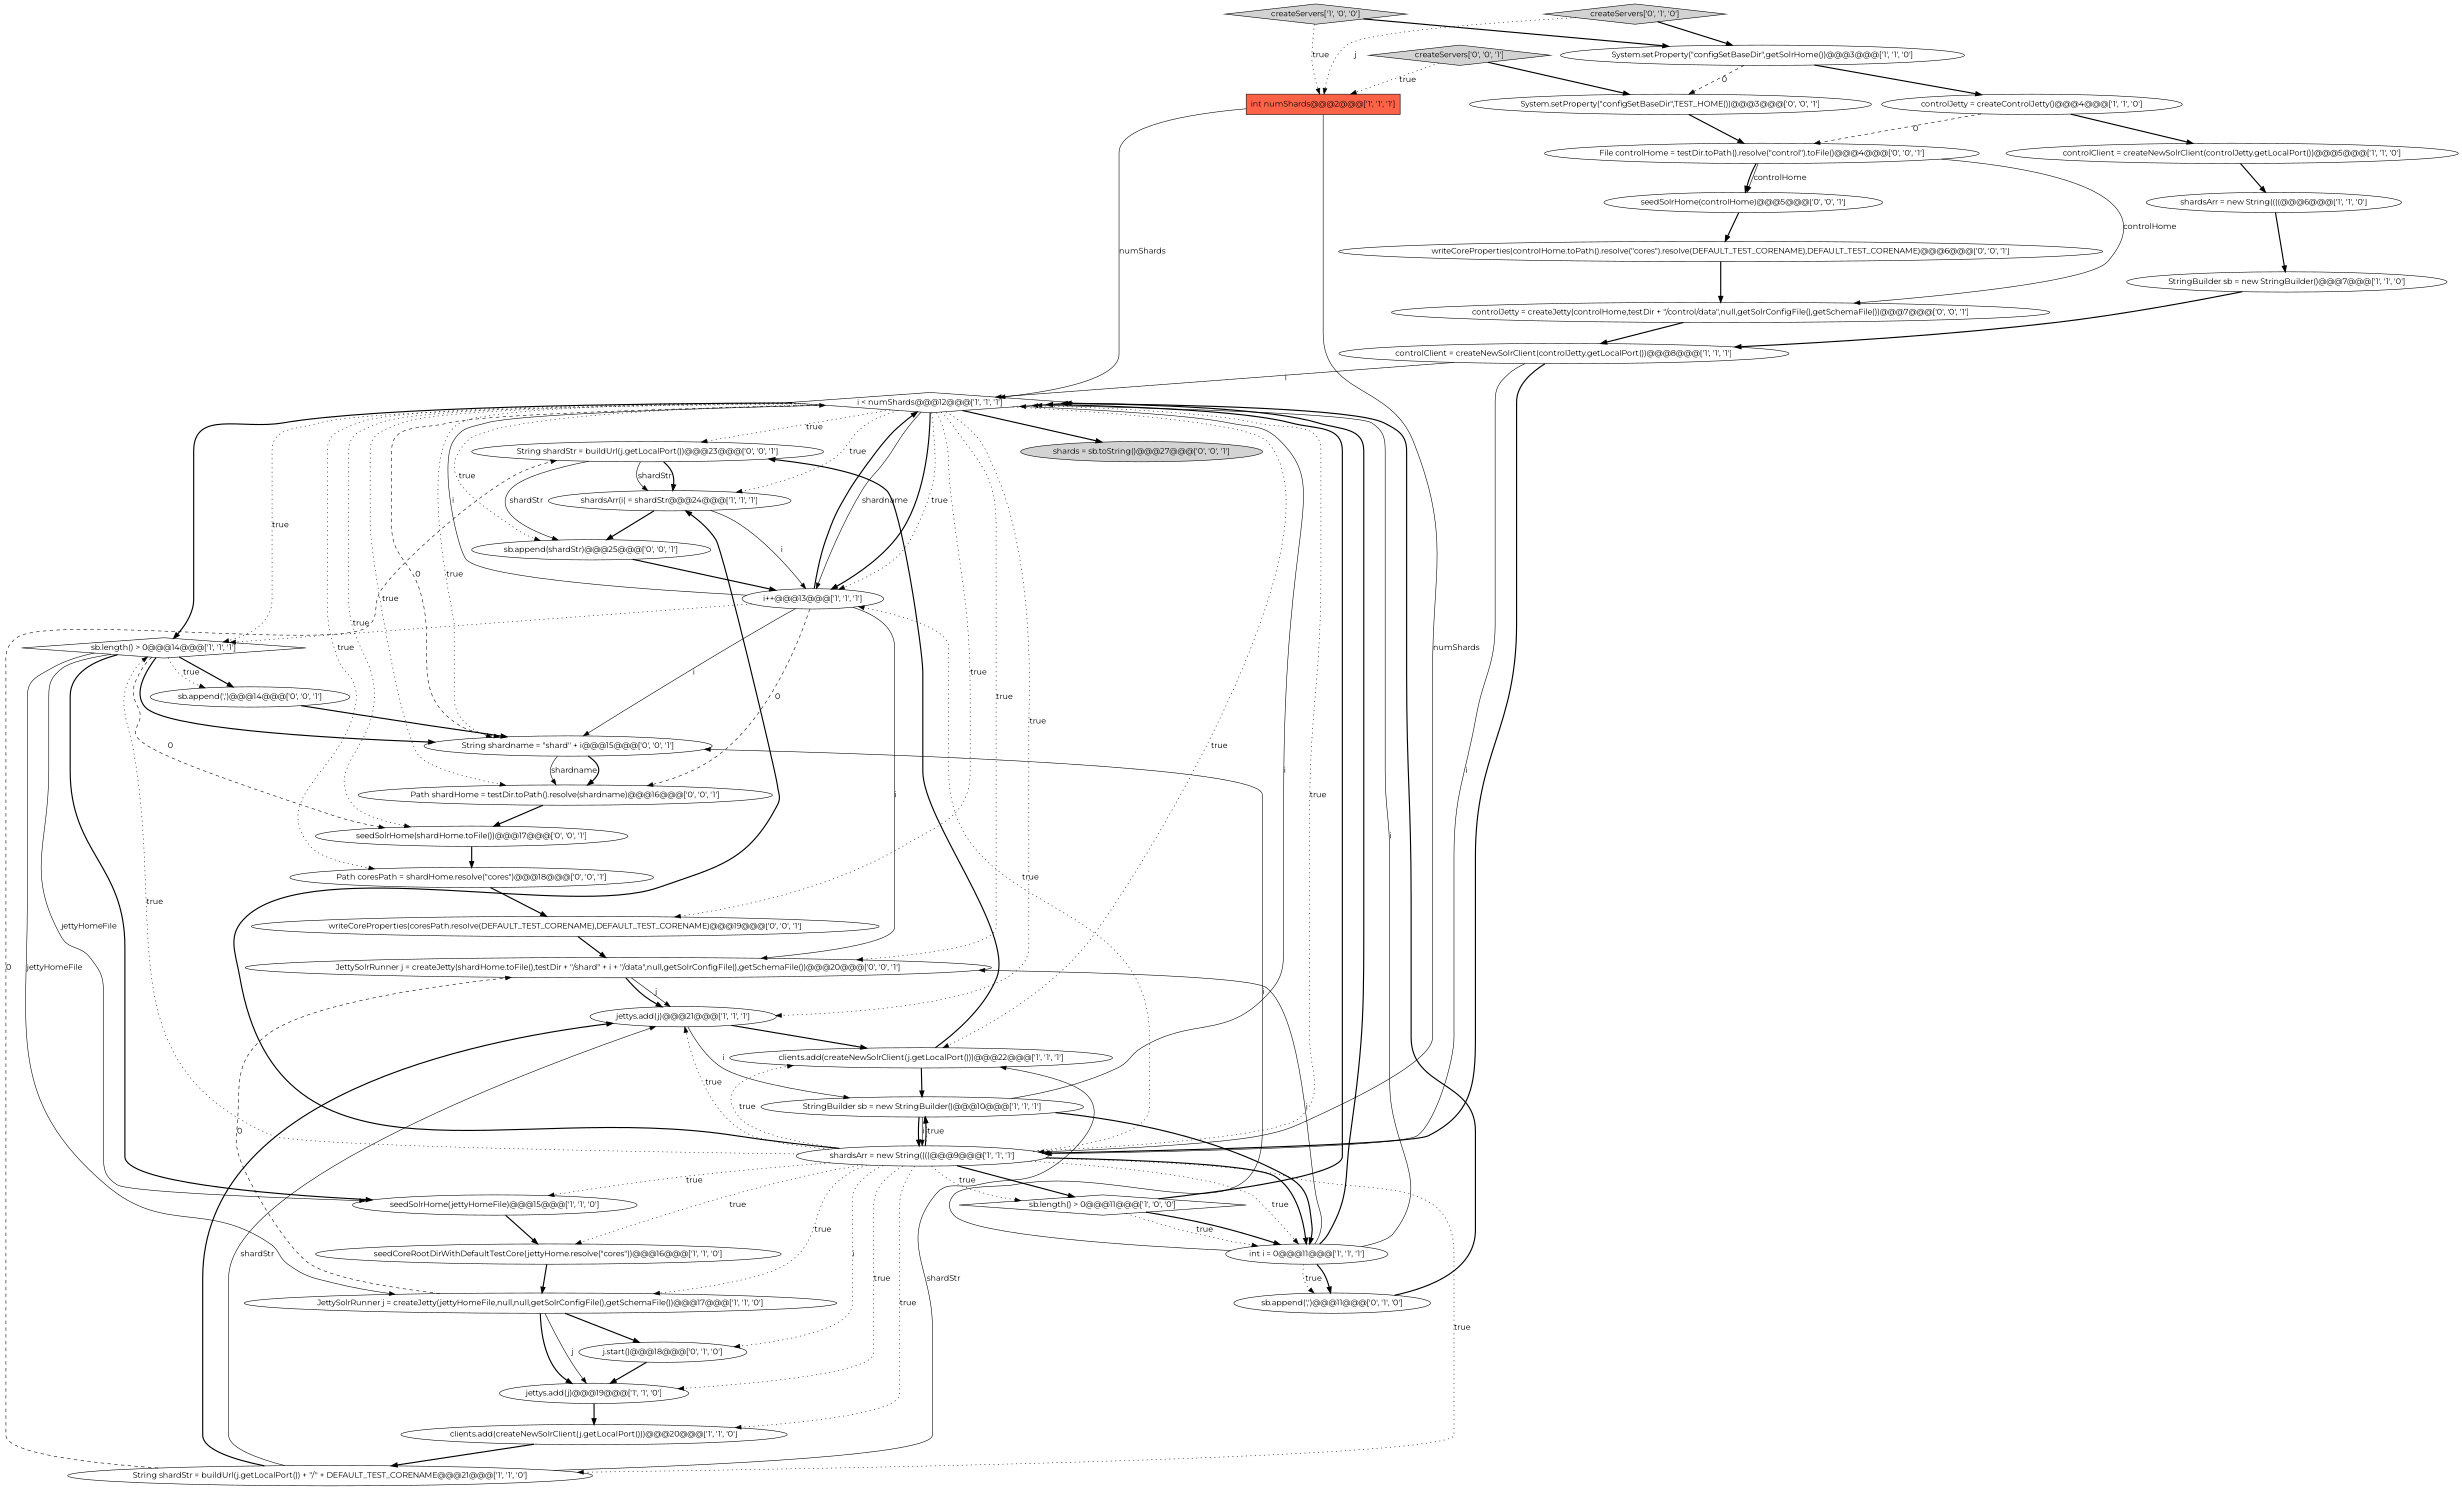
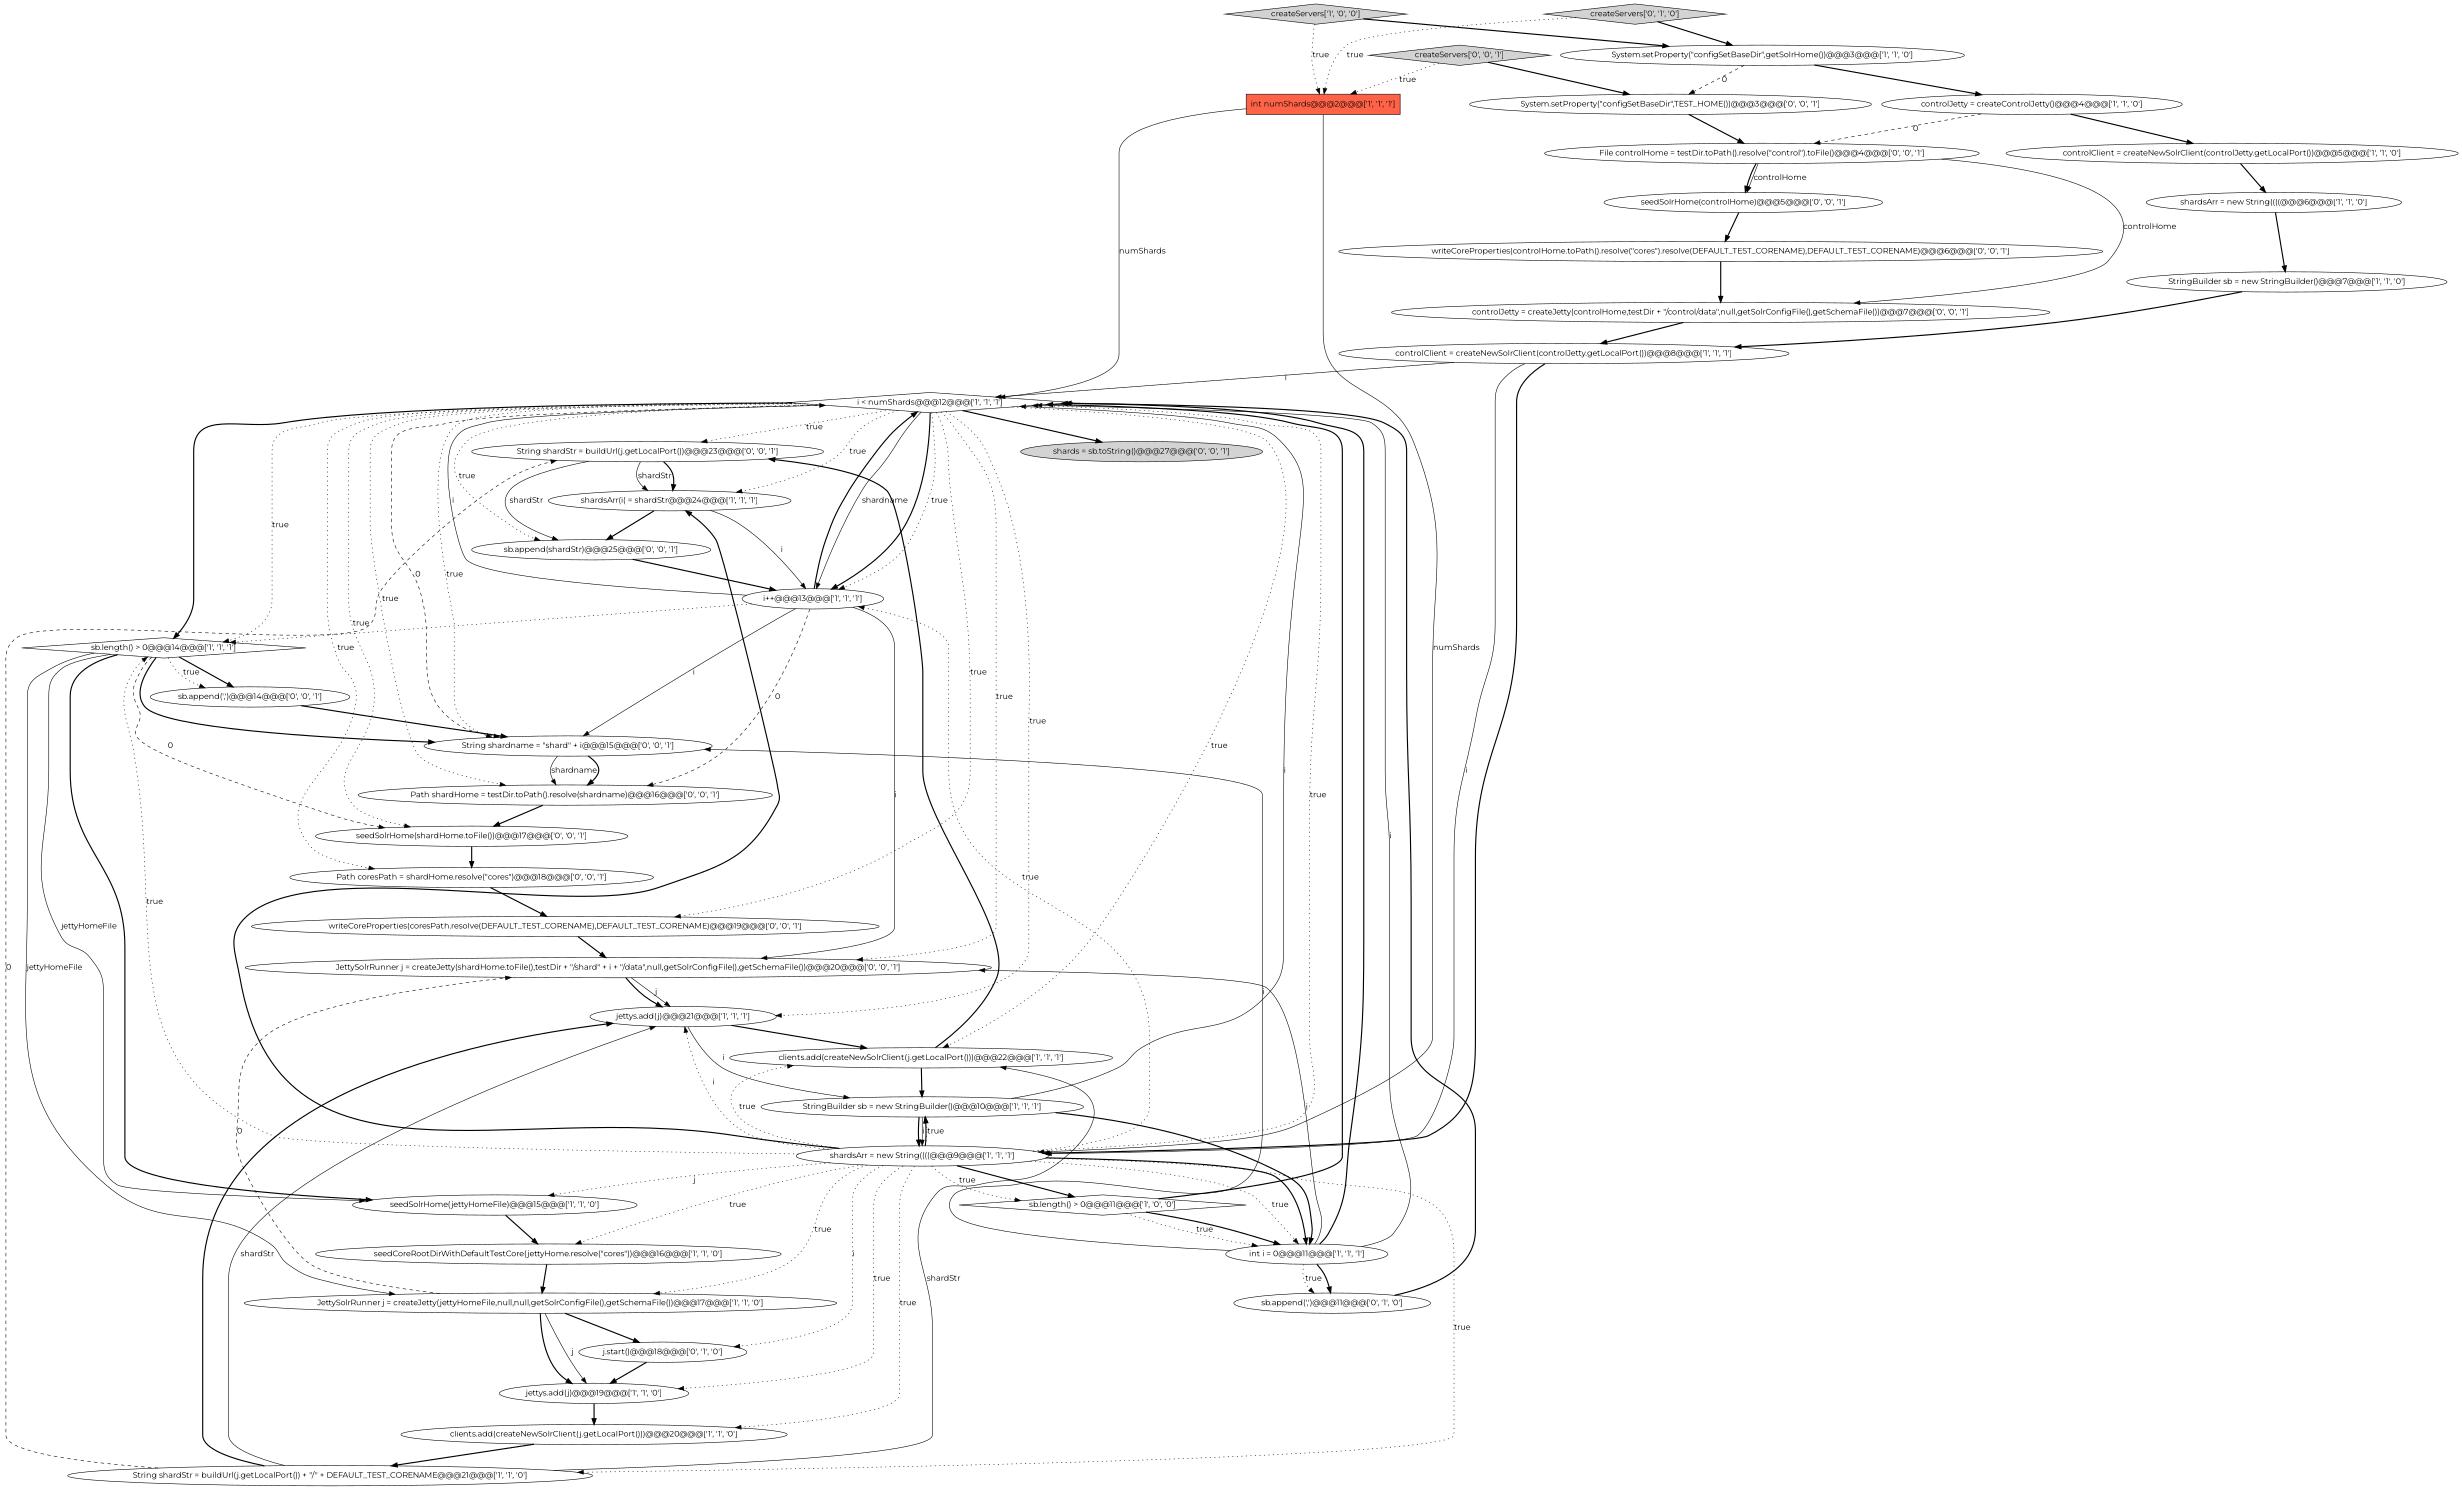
edge "createServers['0', '1', '0']" -> "int numShards@@@2@@@['1', '1', '1']": label "j" -> "true"
edge "shardsArr = new String((((@@@9@@@['1', '1', '1']" -> "jettys.add(j)@@@21@@@['1', '1', '1']": label "true" -> "i"
edge "shardsArr = new String((((@@@9@@@['1', '1', '1']" -> "seedSolrHome(jettyHomeFile)@@@15@@@['1', '1', '0']": label "true" -> "j"
